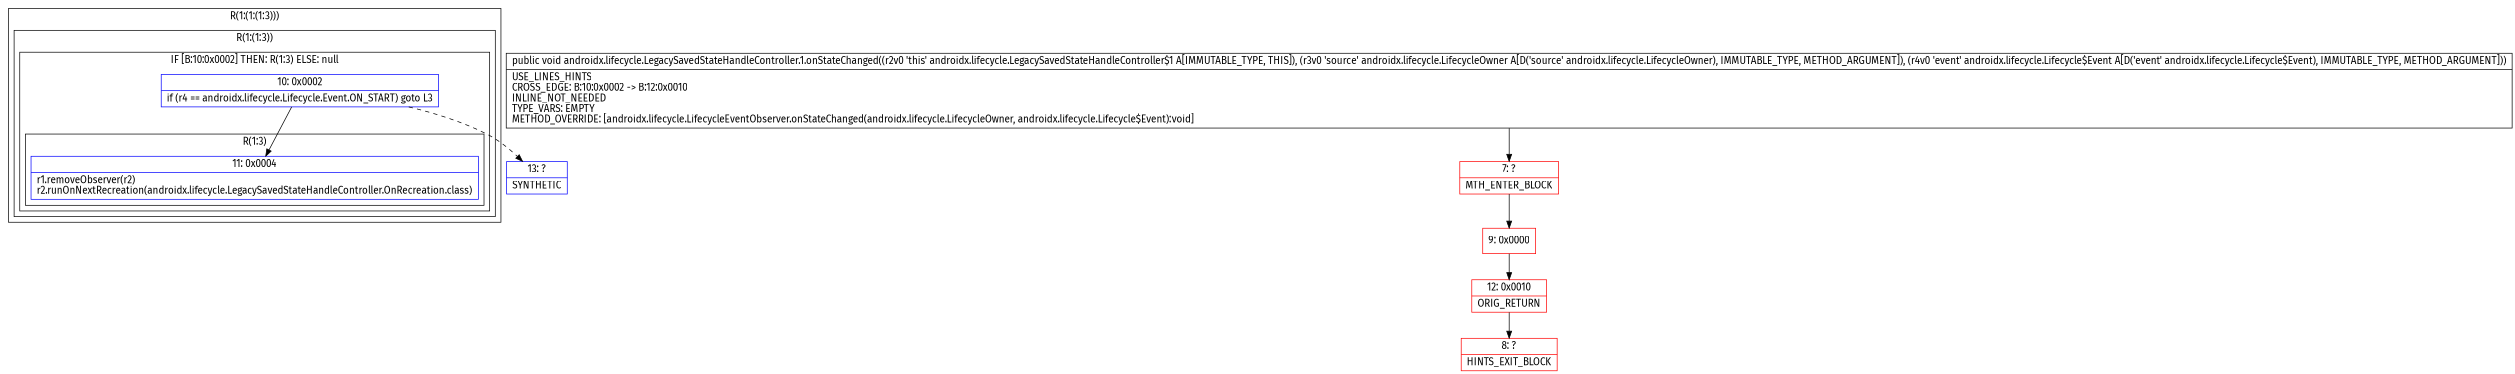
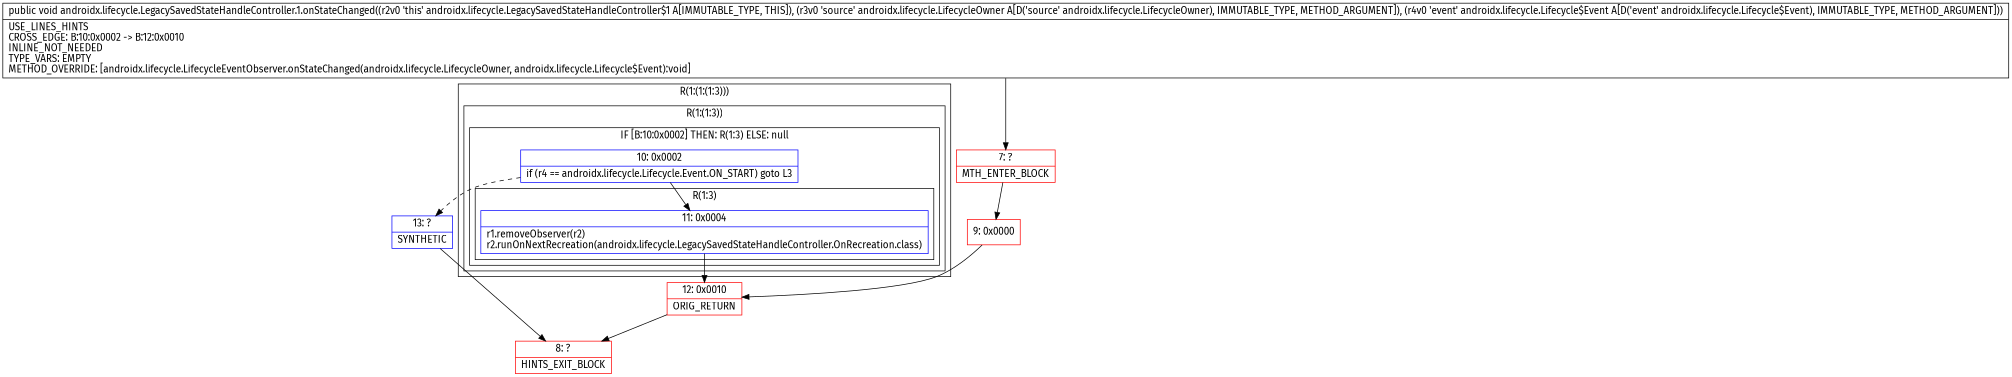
edge "11: 0x0004" -> "12: 0x0010": added
edge "13: ?" -> "8: ?": added
